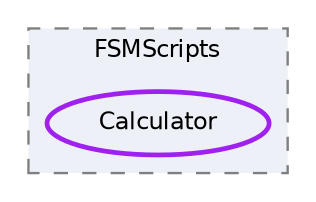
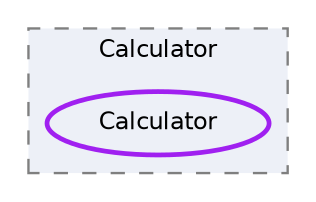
cluster "FSMScripts": label "FSMScripts" -> "Calculator"
